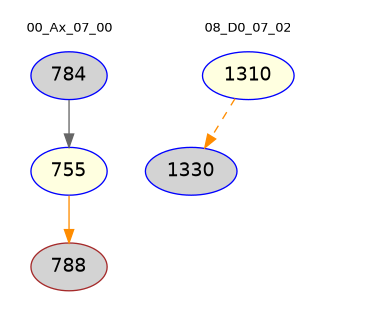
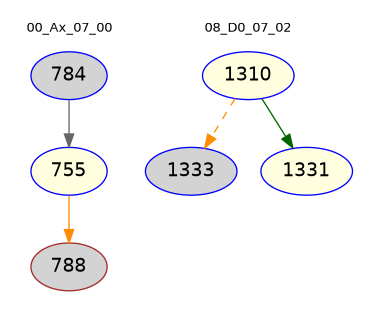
node "1330": label "1330" -> "1333"
node "1331": added
